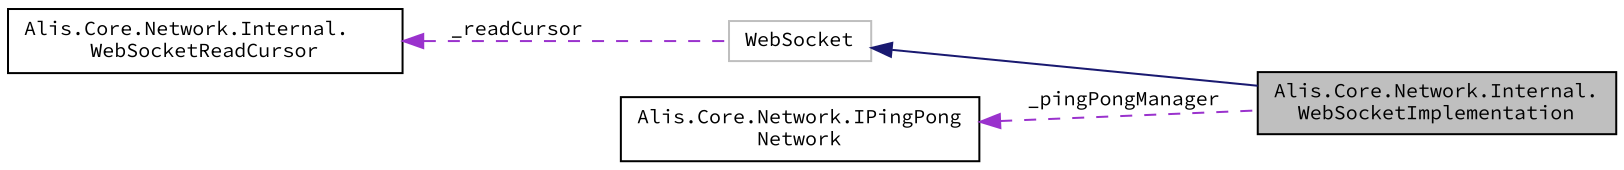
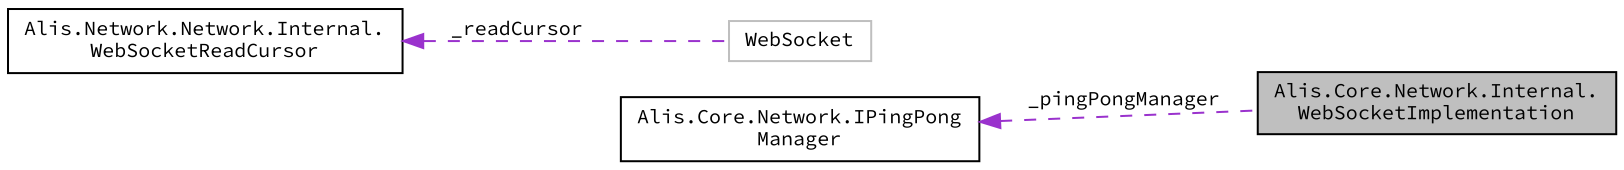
node "Alis.Core.Network.Internal. WebSocketReadCursor": label "Alis.Core.Network.Internal. WebSocketReadCursor" -> "Alis.Network.Network.Internal. WebSocketReadCursor"
edge "Alis.Core.Network.Internal. WebSocketImplementation" -> "WebSocket": removed
node "Alis.Core.Network.IPingPong Network": label "Alis.Core.Network.IPingPong Network" -> "Alis.Core.Network.IPingPong Manager"
